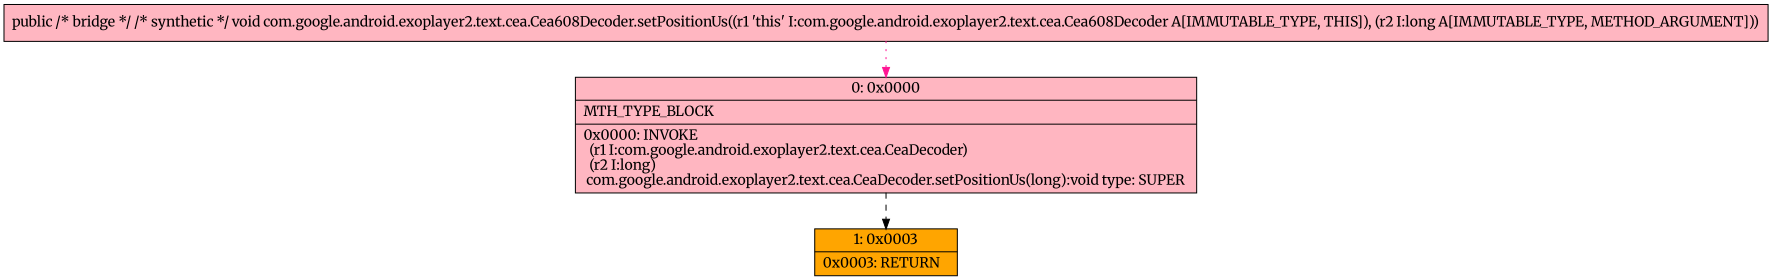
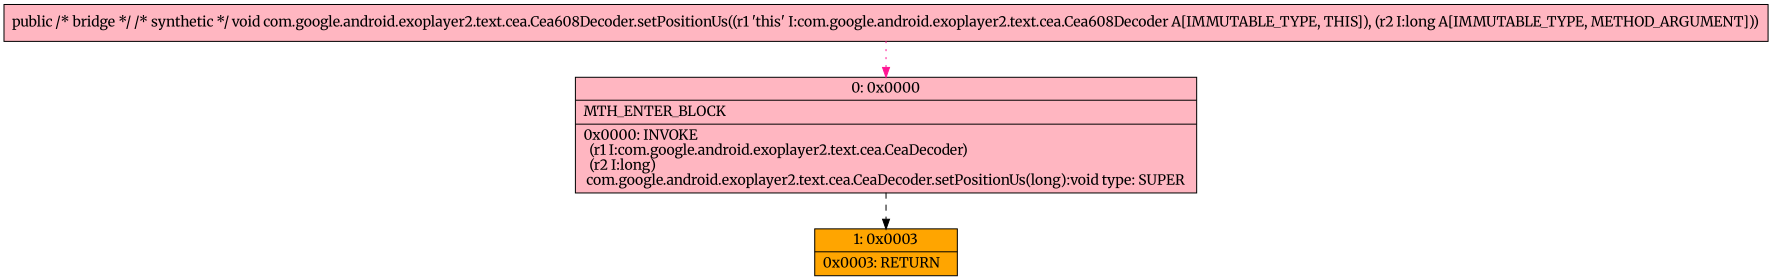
node "0: 0x0000": text "MTH_TYPE_BLOCK" -> "MTH_ENTER_BLOCK"
